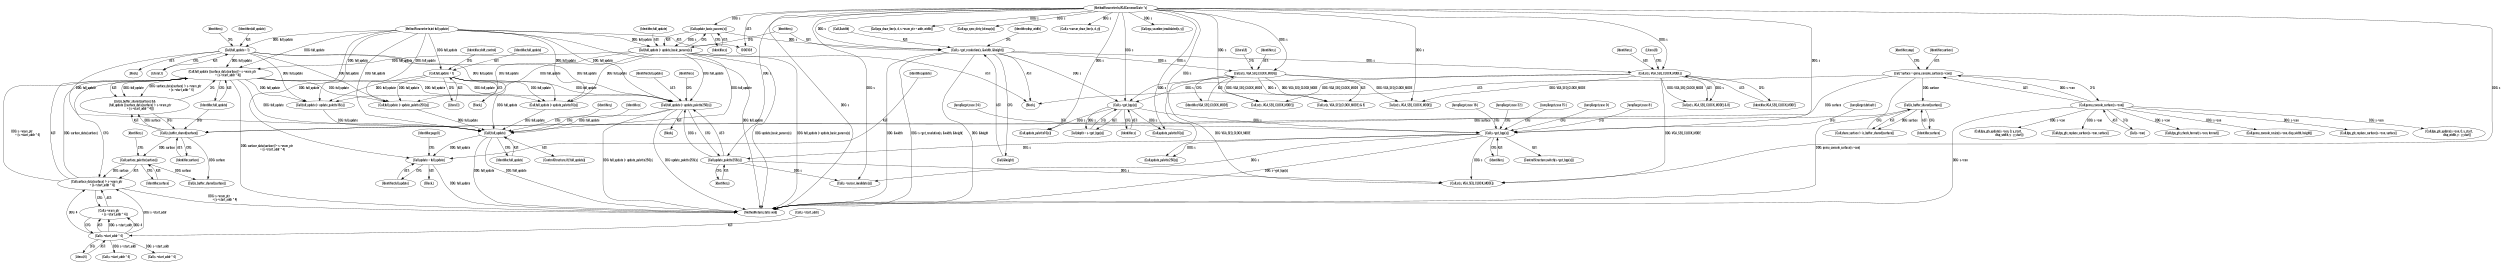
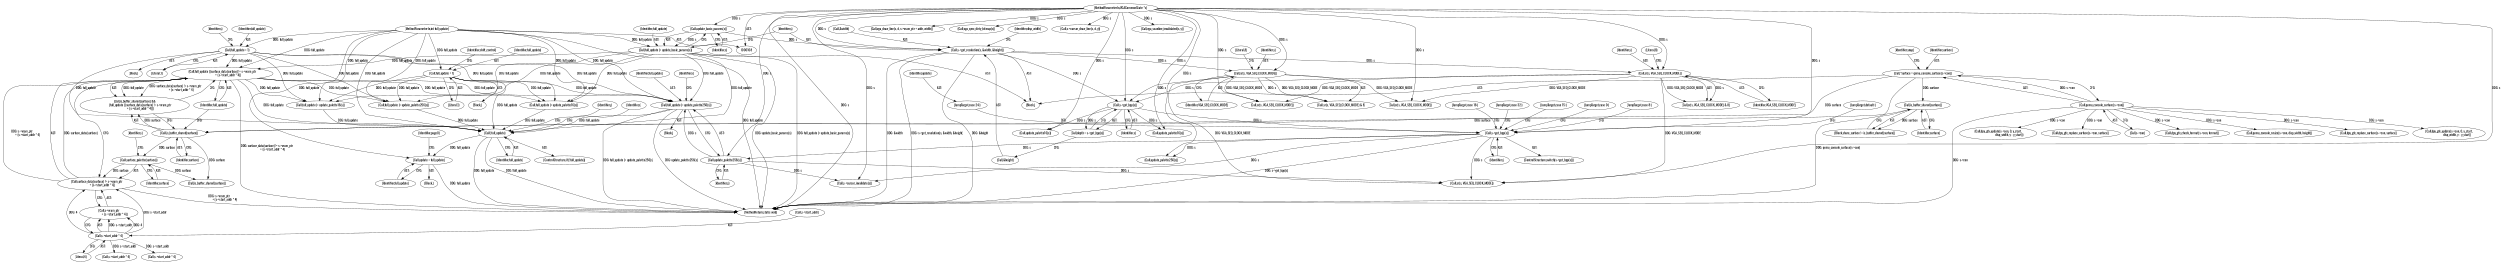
edge "(Call,s->get_resolution(s, &width, &height))" -> "(Call,&height)": now "(Call,depth = s->get_bpp(s))" -> "(Call,&height)"
node "(Call,share_surface != is_buffer_shared(surface))": label "(Call,share_surface != is_buffer_shared(surface))" -> "(Block,share_surface != is_buffer_shared(surface))"
edge "(Identifier,update)" -> "(Call,update = full_update)": now "(Identifier,update)" -> "(JumpTarget,case 24:)"
